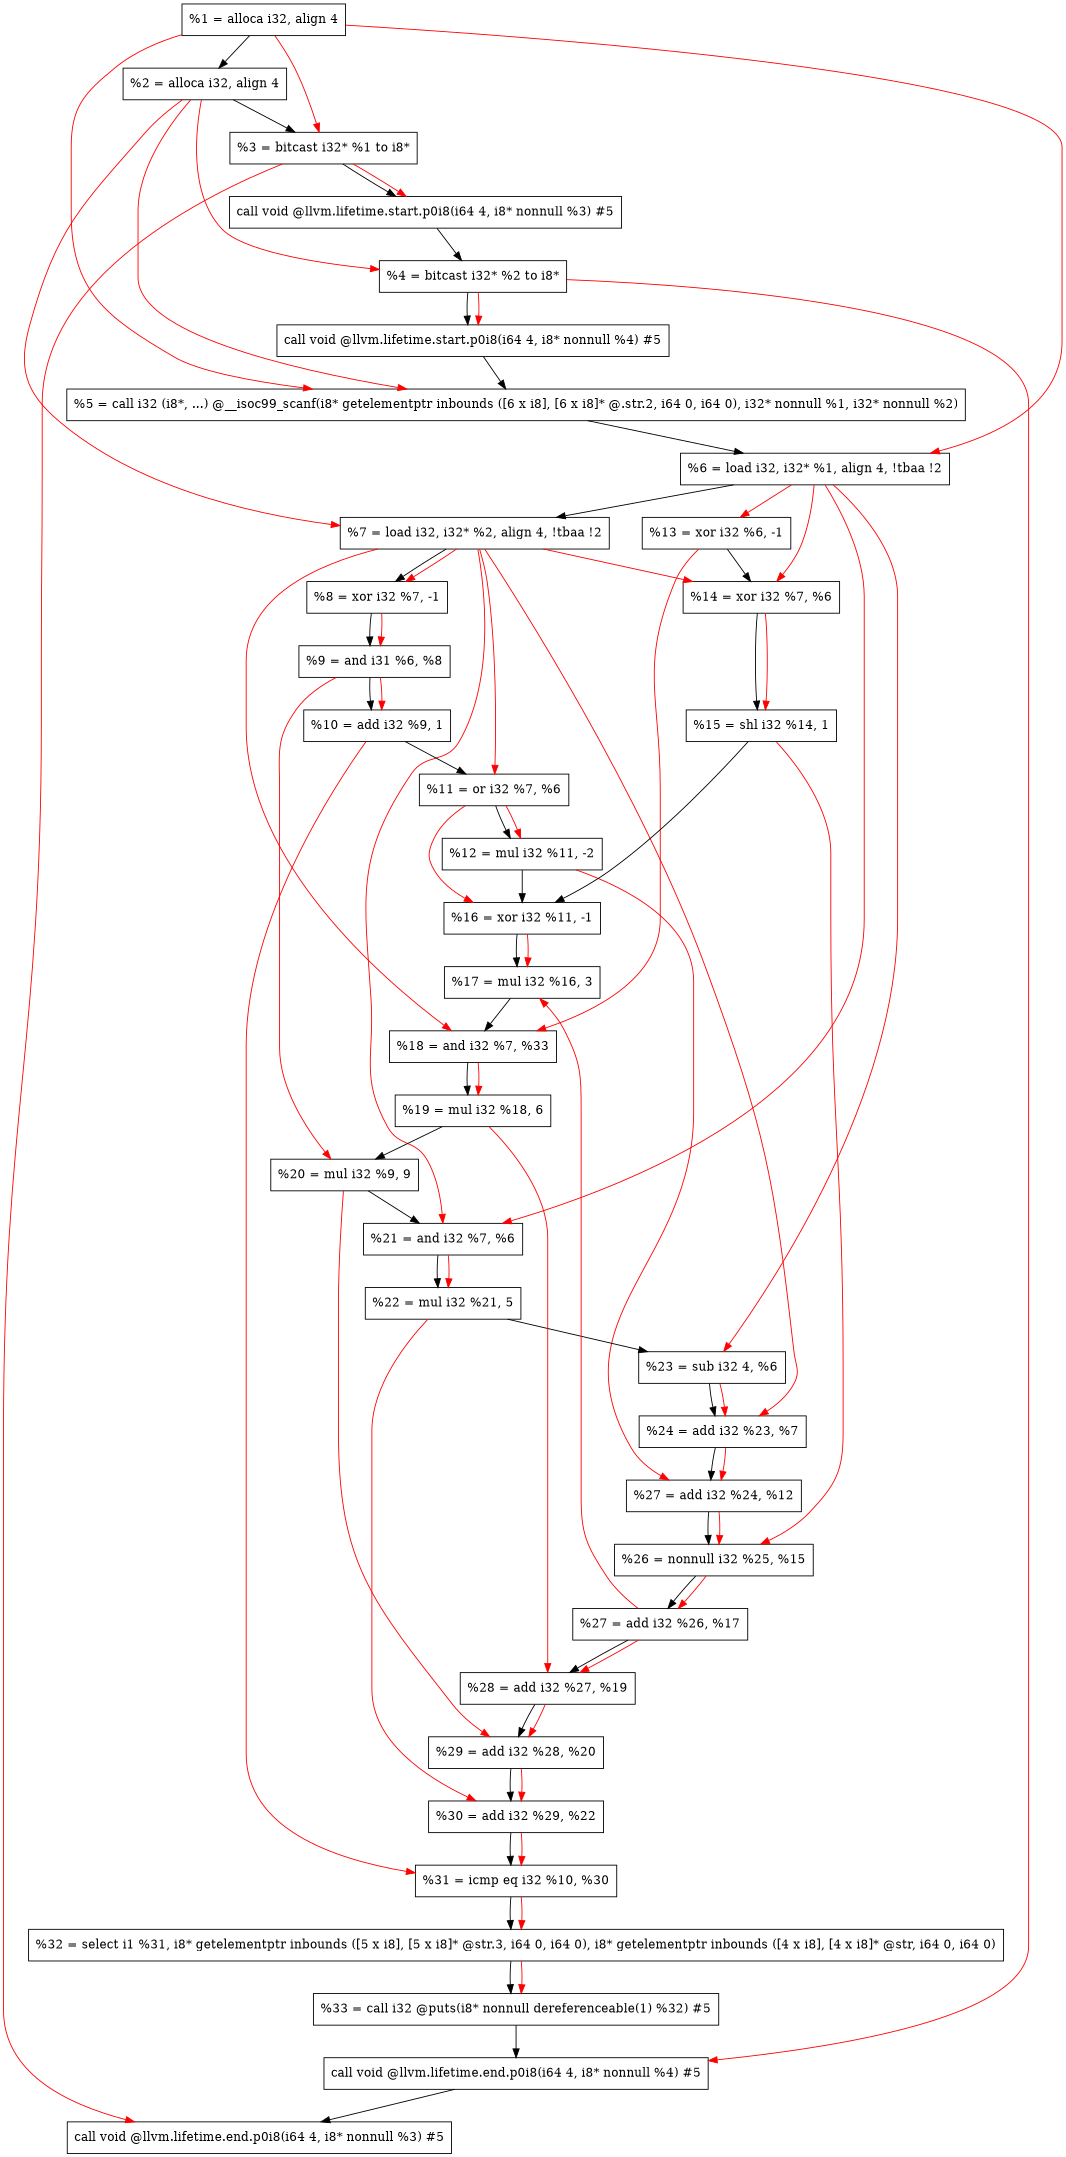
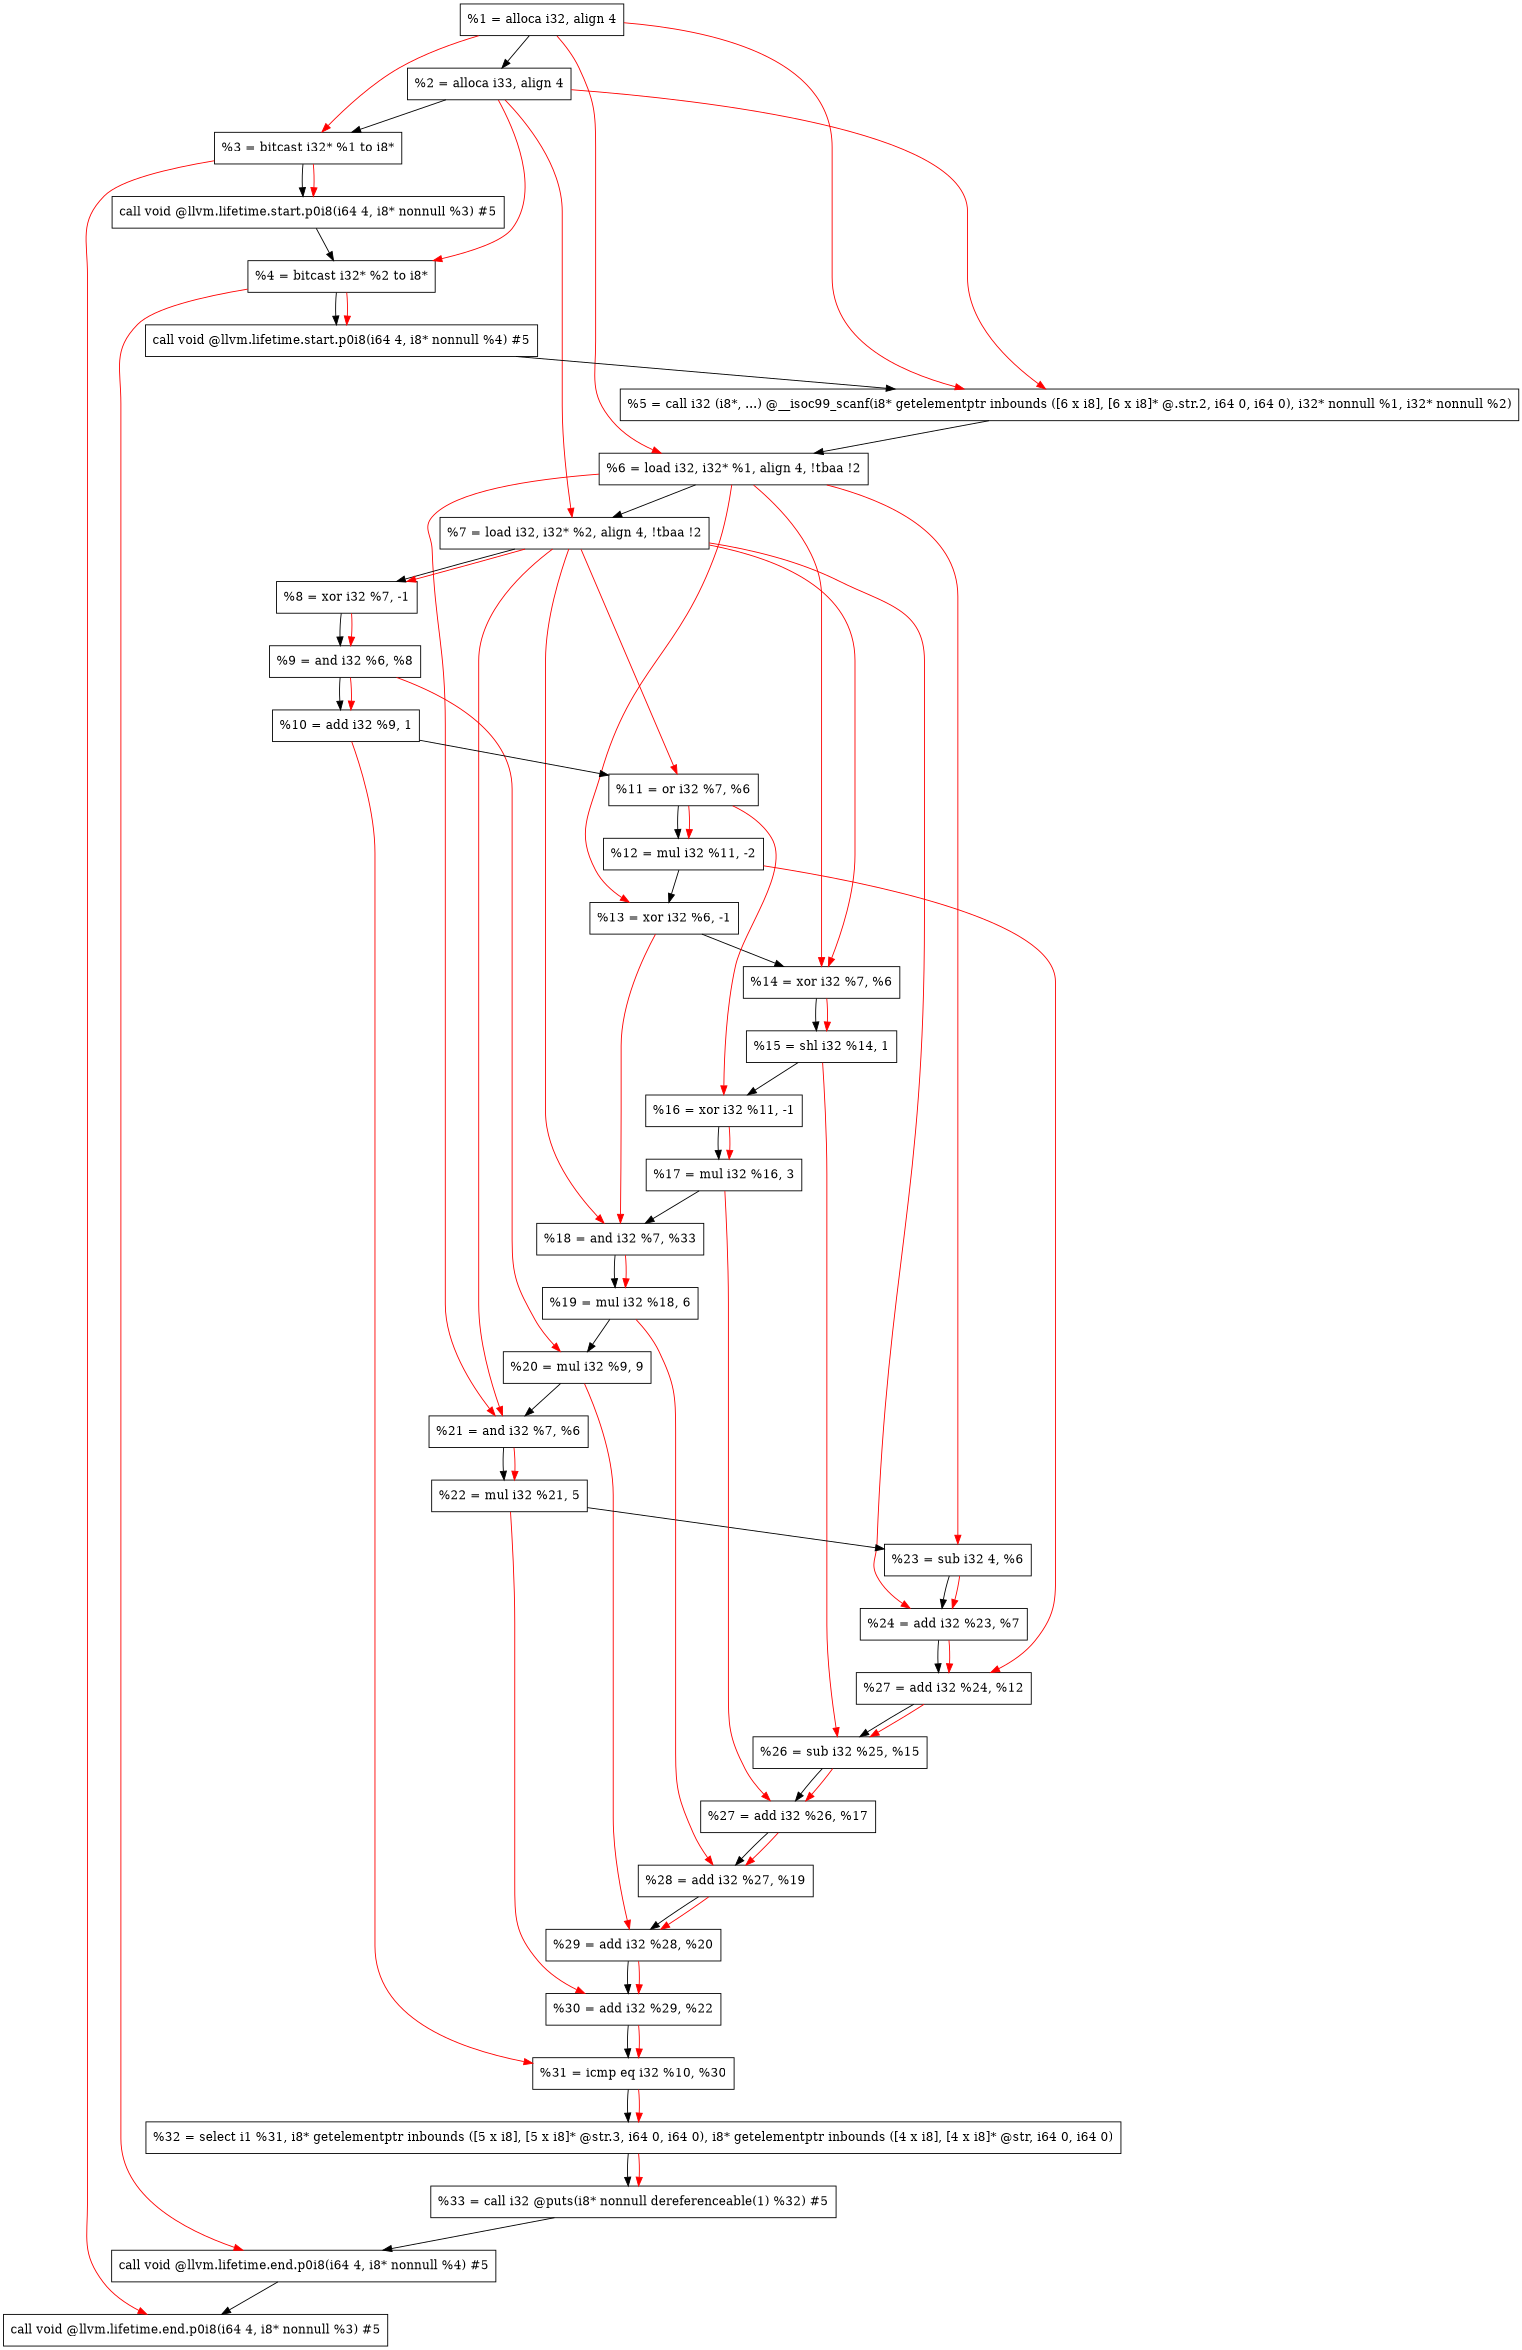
node "%2 = alloca i32, align 4": label "%2 = alloca i32, align 4" -> "%2 = alloca i33, align 4"
node "%9 = and i31 %6, %8": label "%9 = and i31 %6, %8" -> "%9 = and i32 %6, %8"
edge "%12 = mul i32 %11, -2" -> "%16 = xor i32 %11, -1": now "%12 = mul i32 %11, -2" -> "%13 = xor i32 %6, -1"
edge "%27 = add i32 %26, %17" -> "%17 = mul i32 %16, 3": reversed
node "%26 = nonnull i32 %25, %15": label "%26 = nonnull i32 %25, %15" -> "%26 = sub i32 %25, %15"
